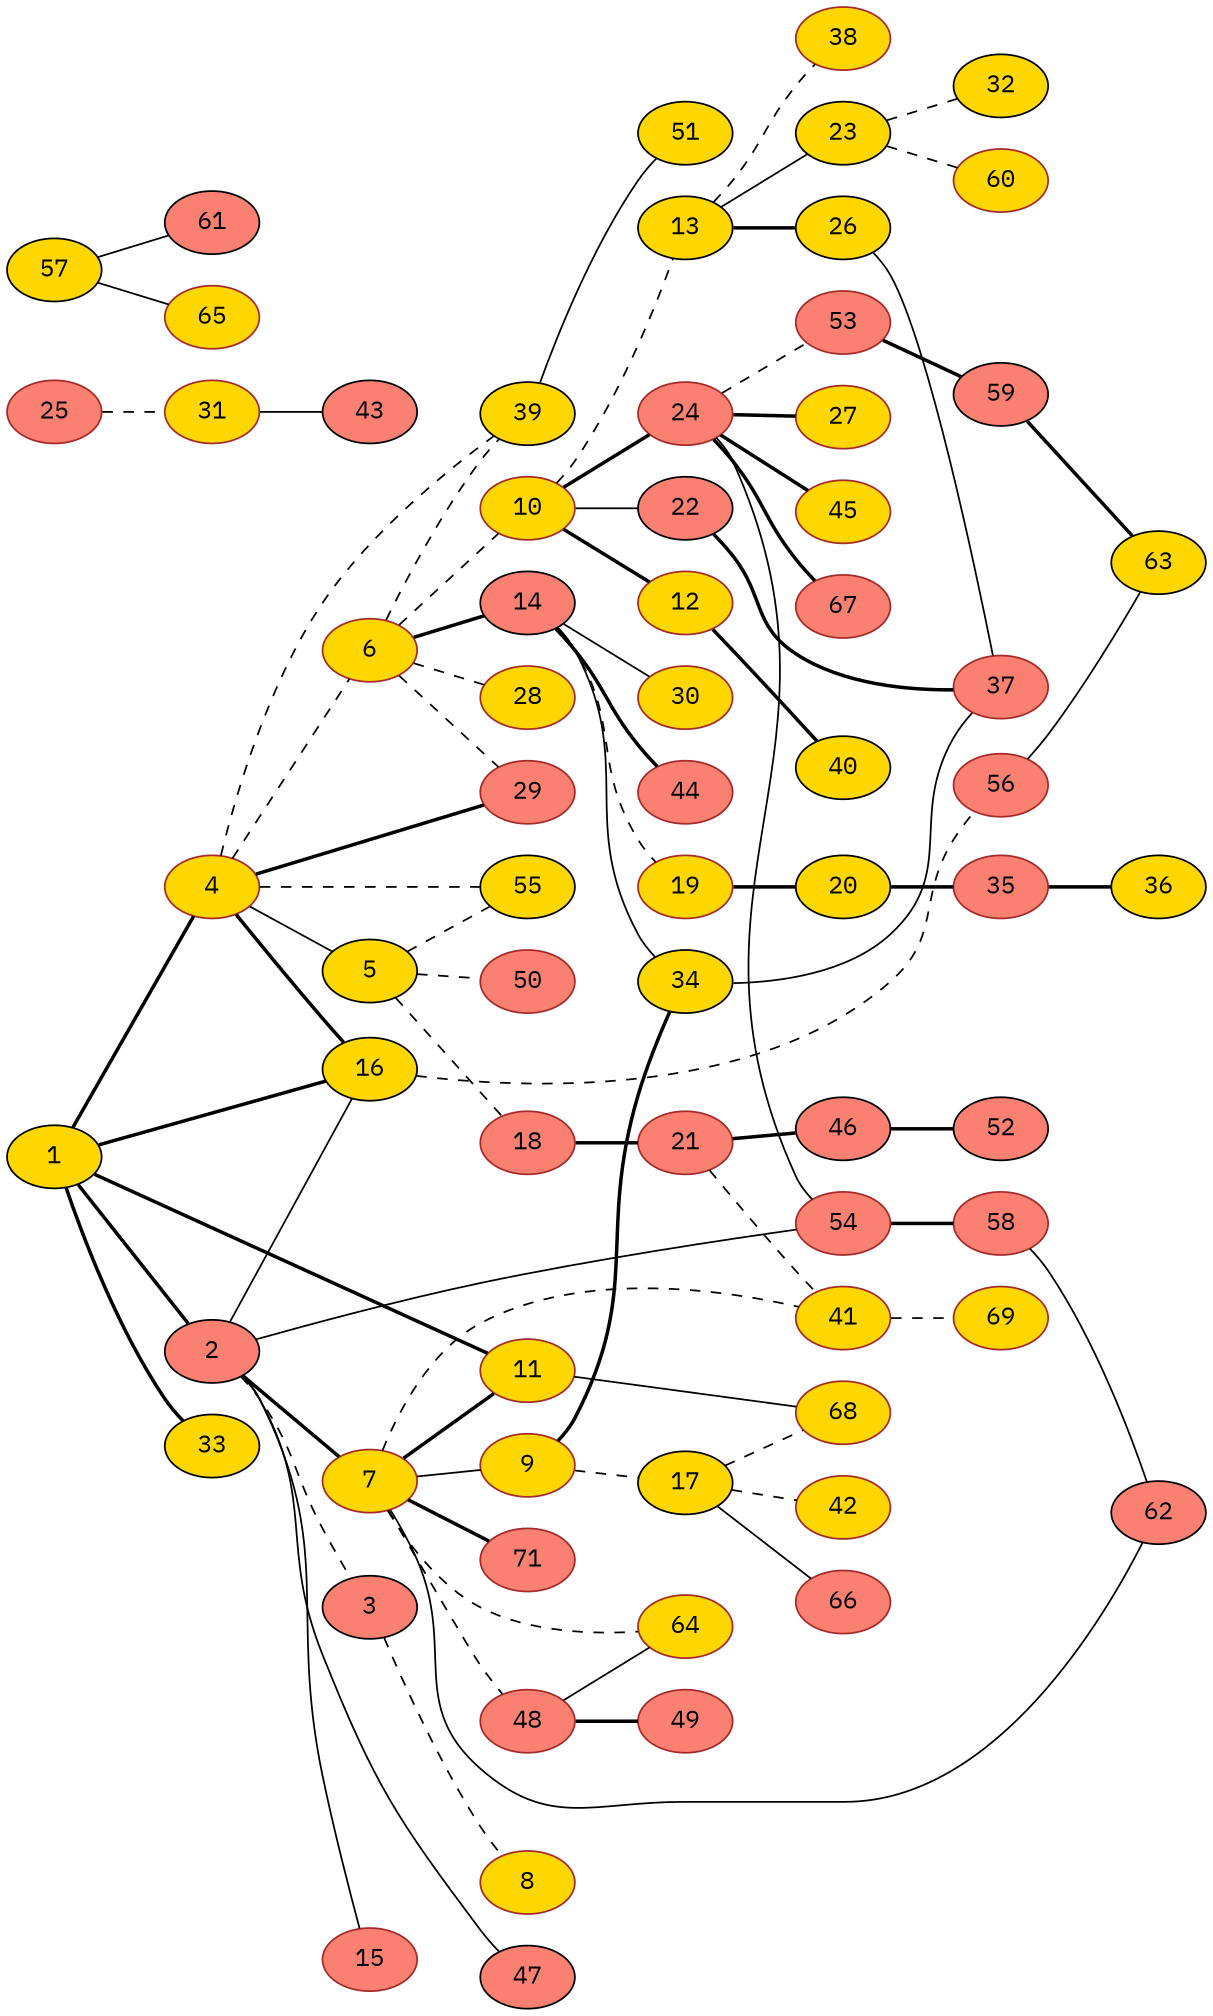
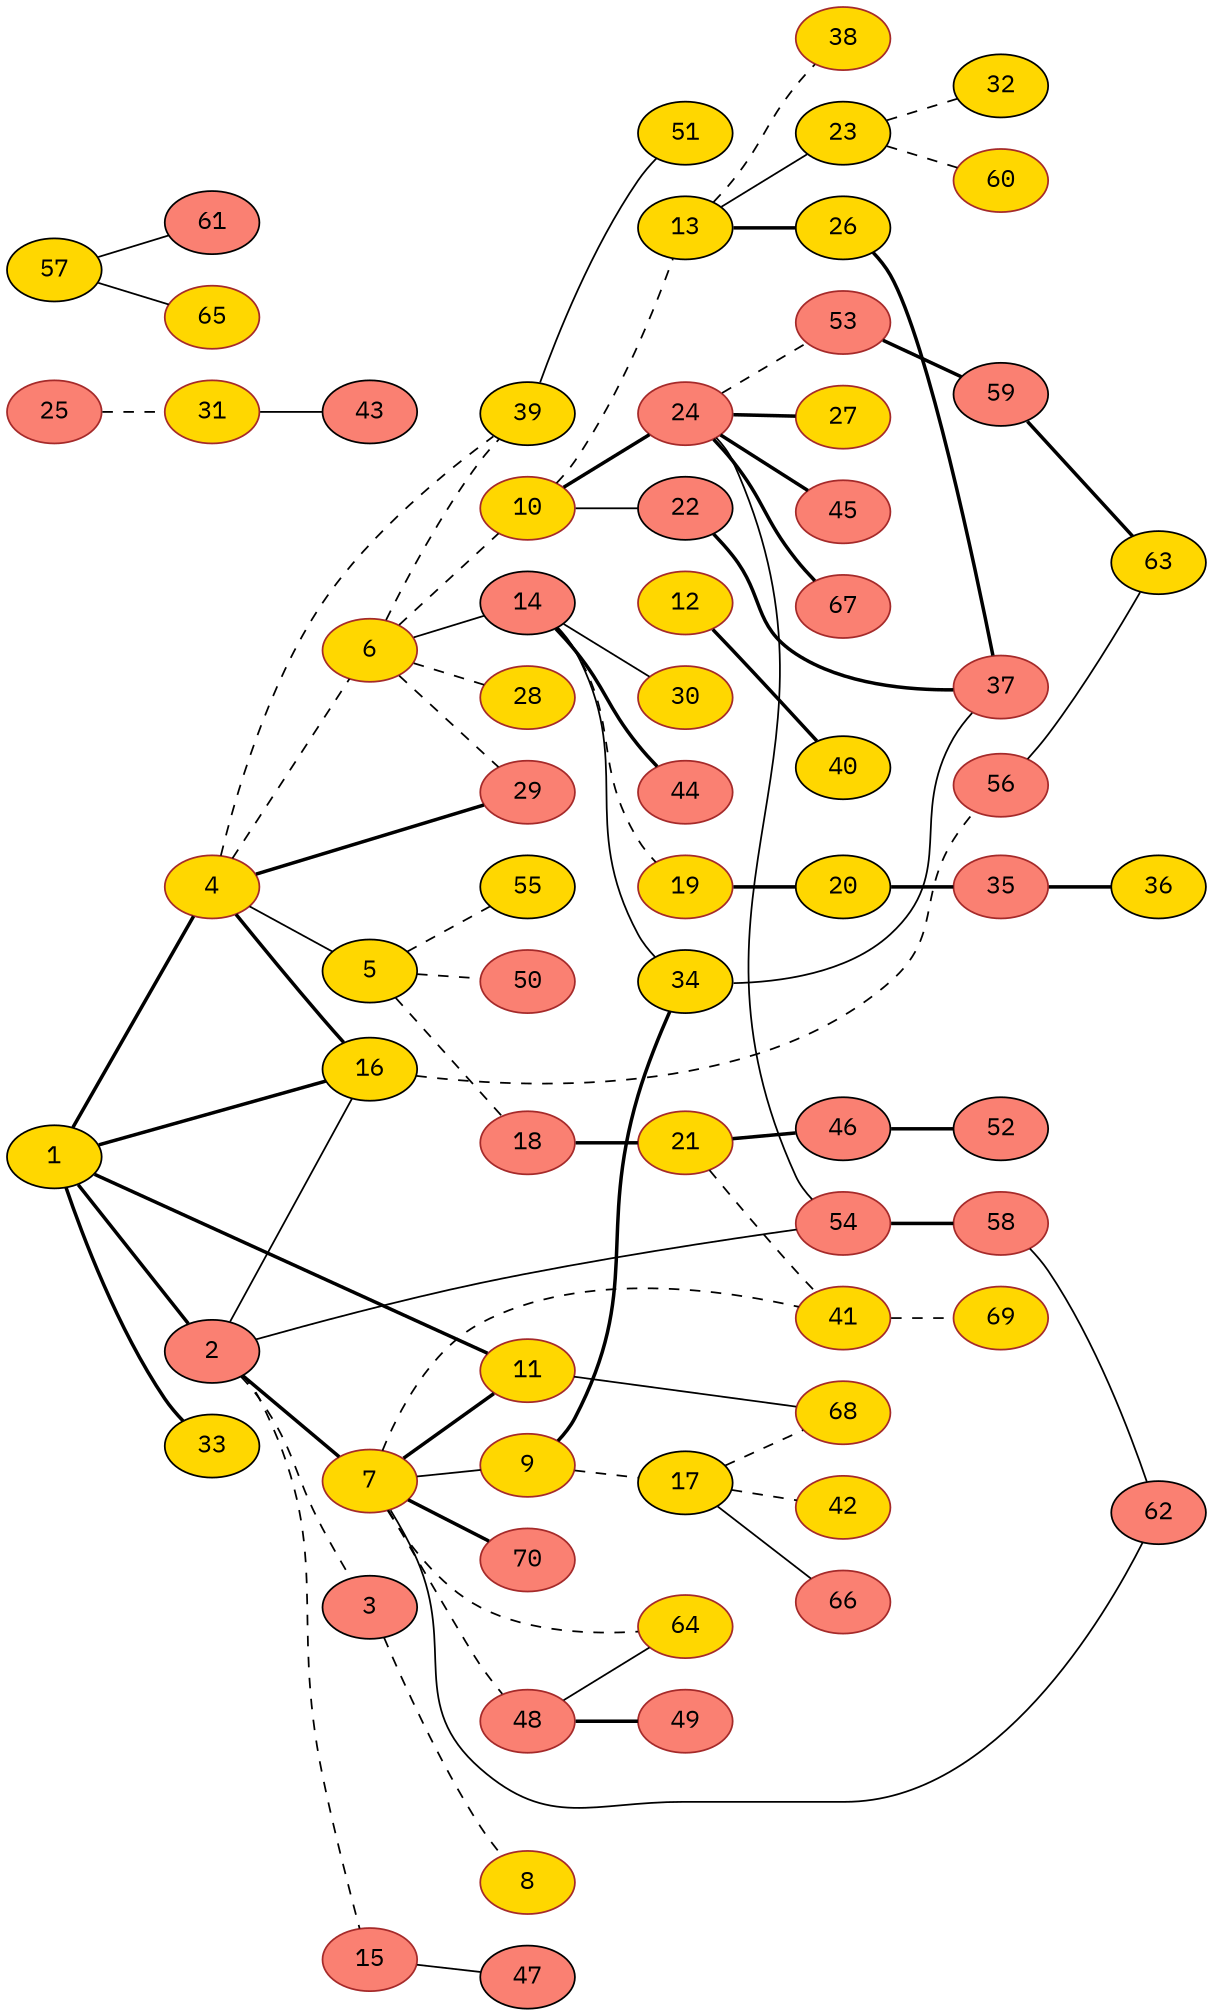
edge "26" -- "37": style solid -> bold
node "45": fillcolor gold -> salmon
edge "10" -- "12": removed
edge "14" -- "6": style bold -> solid
edge "4" -- "55": removed
node "21": fillcolor salmon -> gold
node "71": label "71" -> "70"
edge "2" -- "15": style solid -> dashed
edge "2" -- "47": now "15" -- "47"
